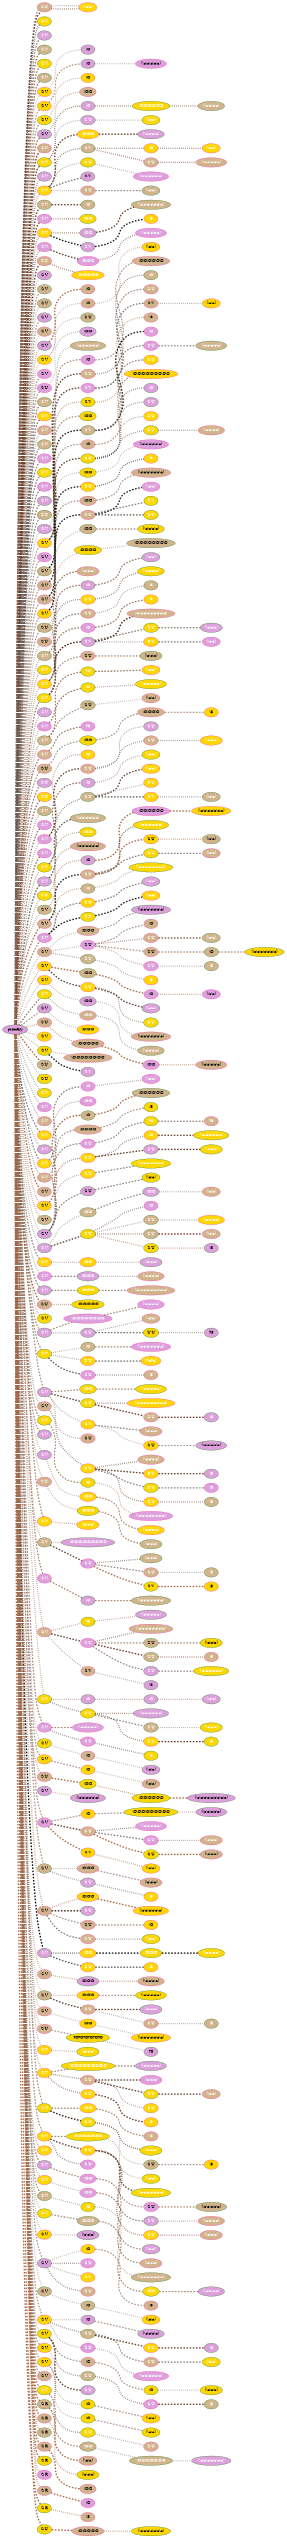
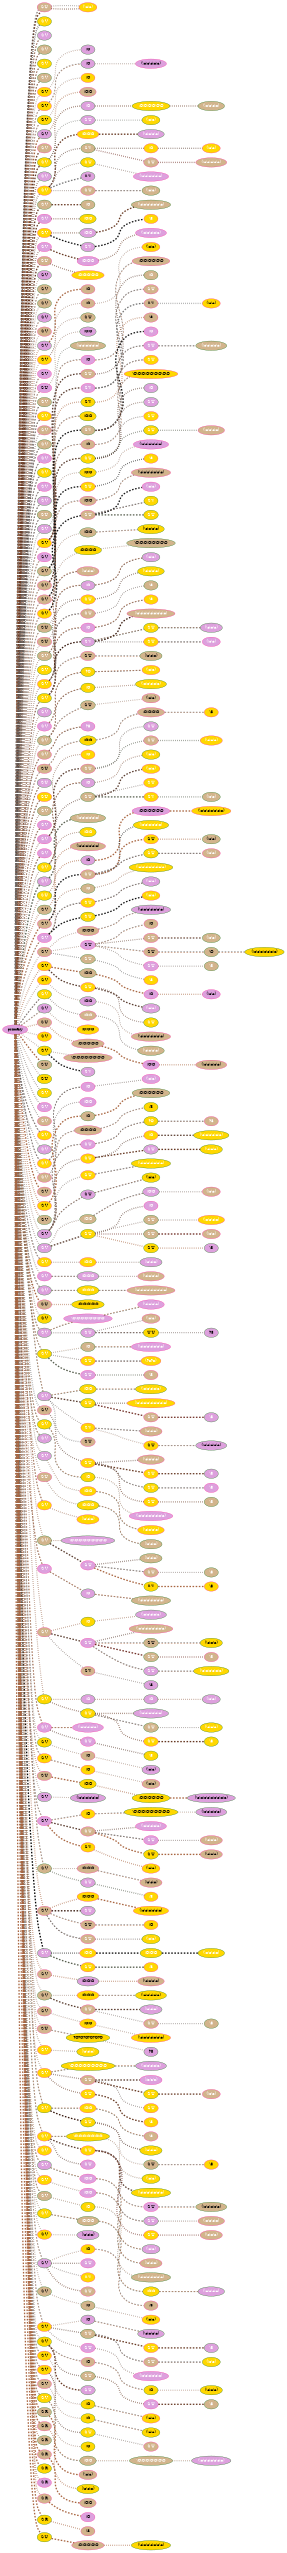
node "primary": color darkgreen -> deeppink
node "/O": added
